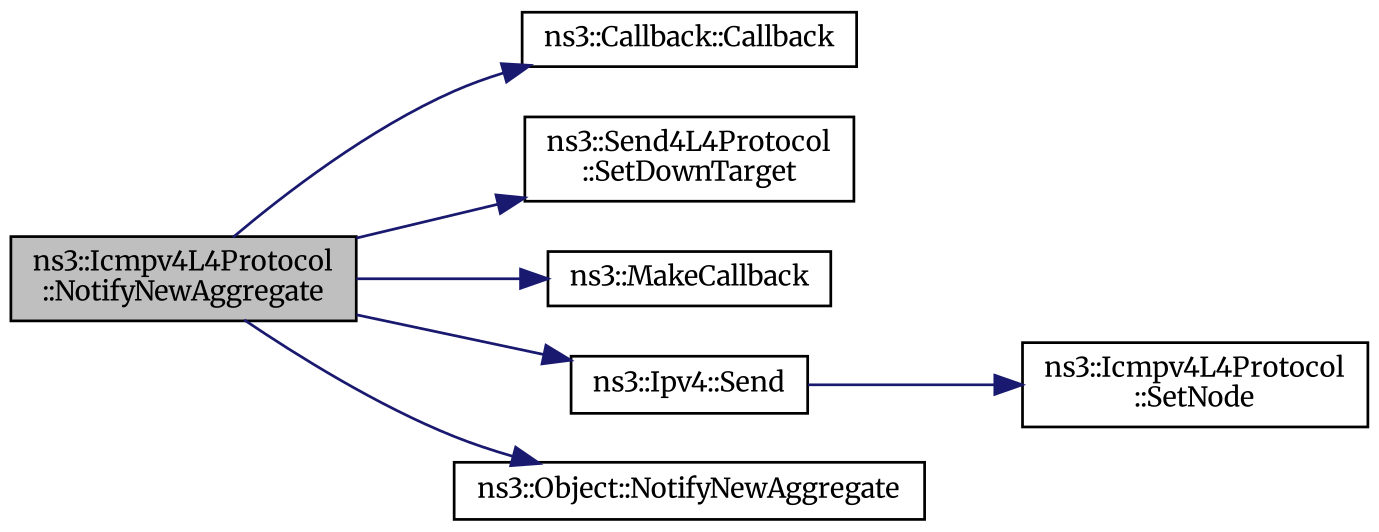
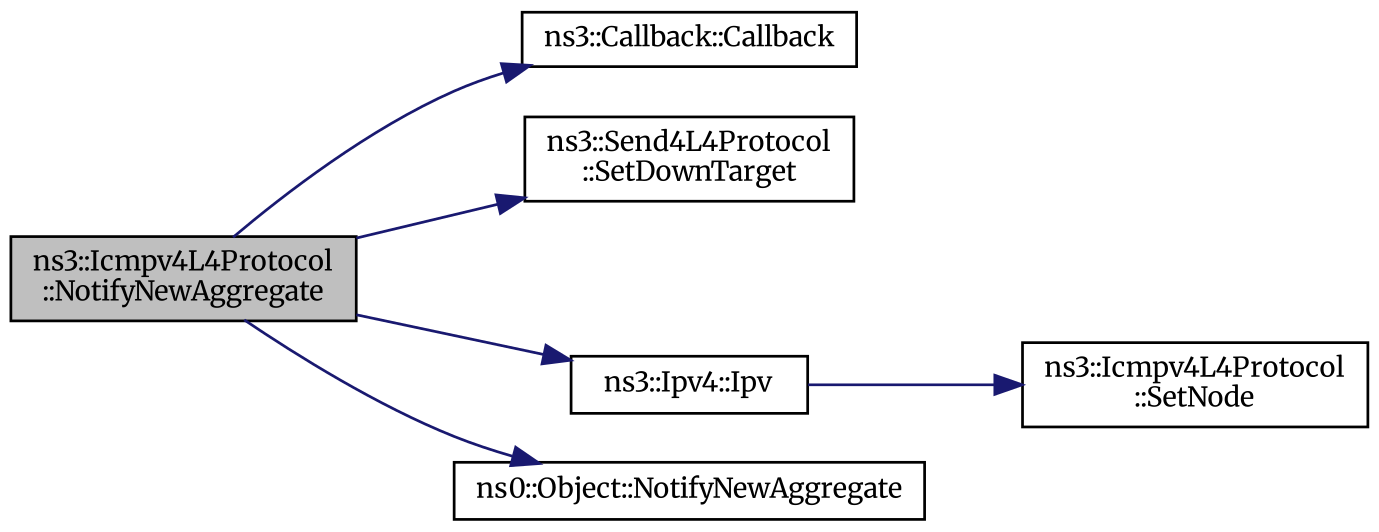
node "ns3::MakeCallback": removed
node "ns3::Ipv4::Send": label "ns3::Ipv4::Send" -> "ns3::Ipv4::Ipv"
node "ns3::Object::NotifyNewAggregate": label "ns3::Object::NotifyNewAggregate" -> "ns0::Object::NotifyNewAggregate"
